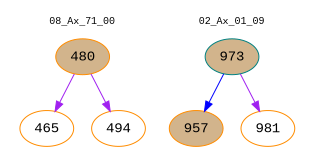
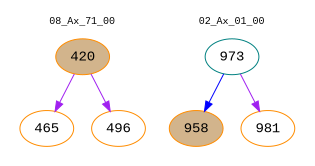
cluster "02_Ax_01_09": label "02_Ax_01_09" -> "02_Ax_01_00"
node "480": label "480" -> "420"
node "973": fillcolor tan -> white
node "494": label "494" -> "496"
node "957": label "957" -> "958"
